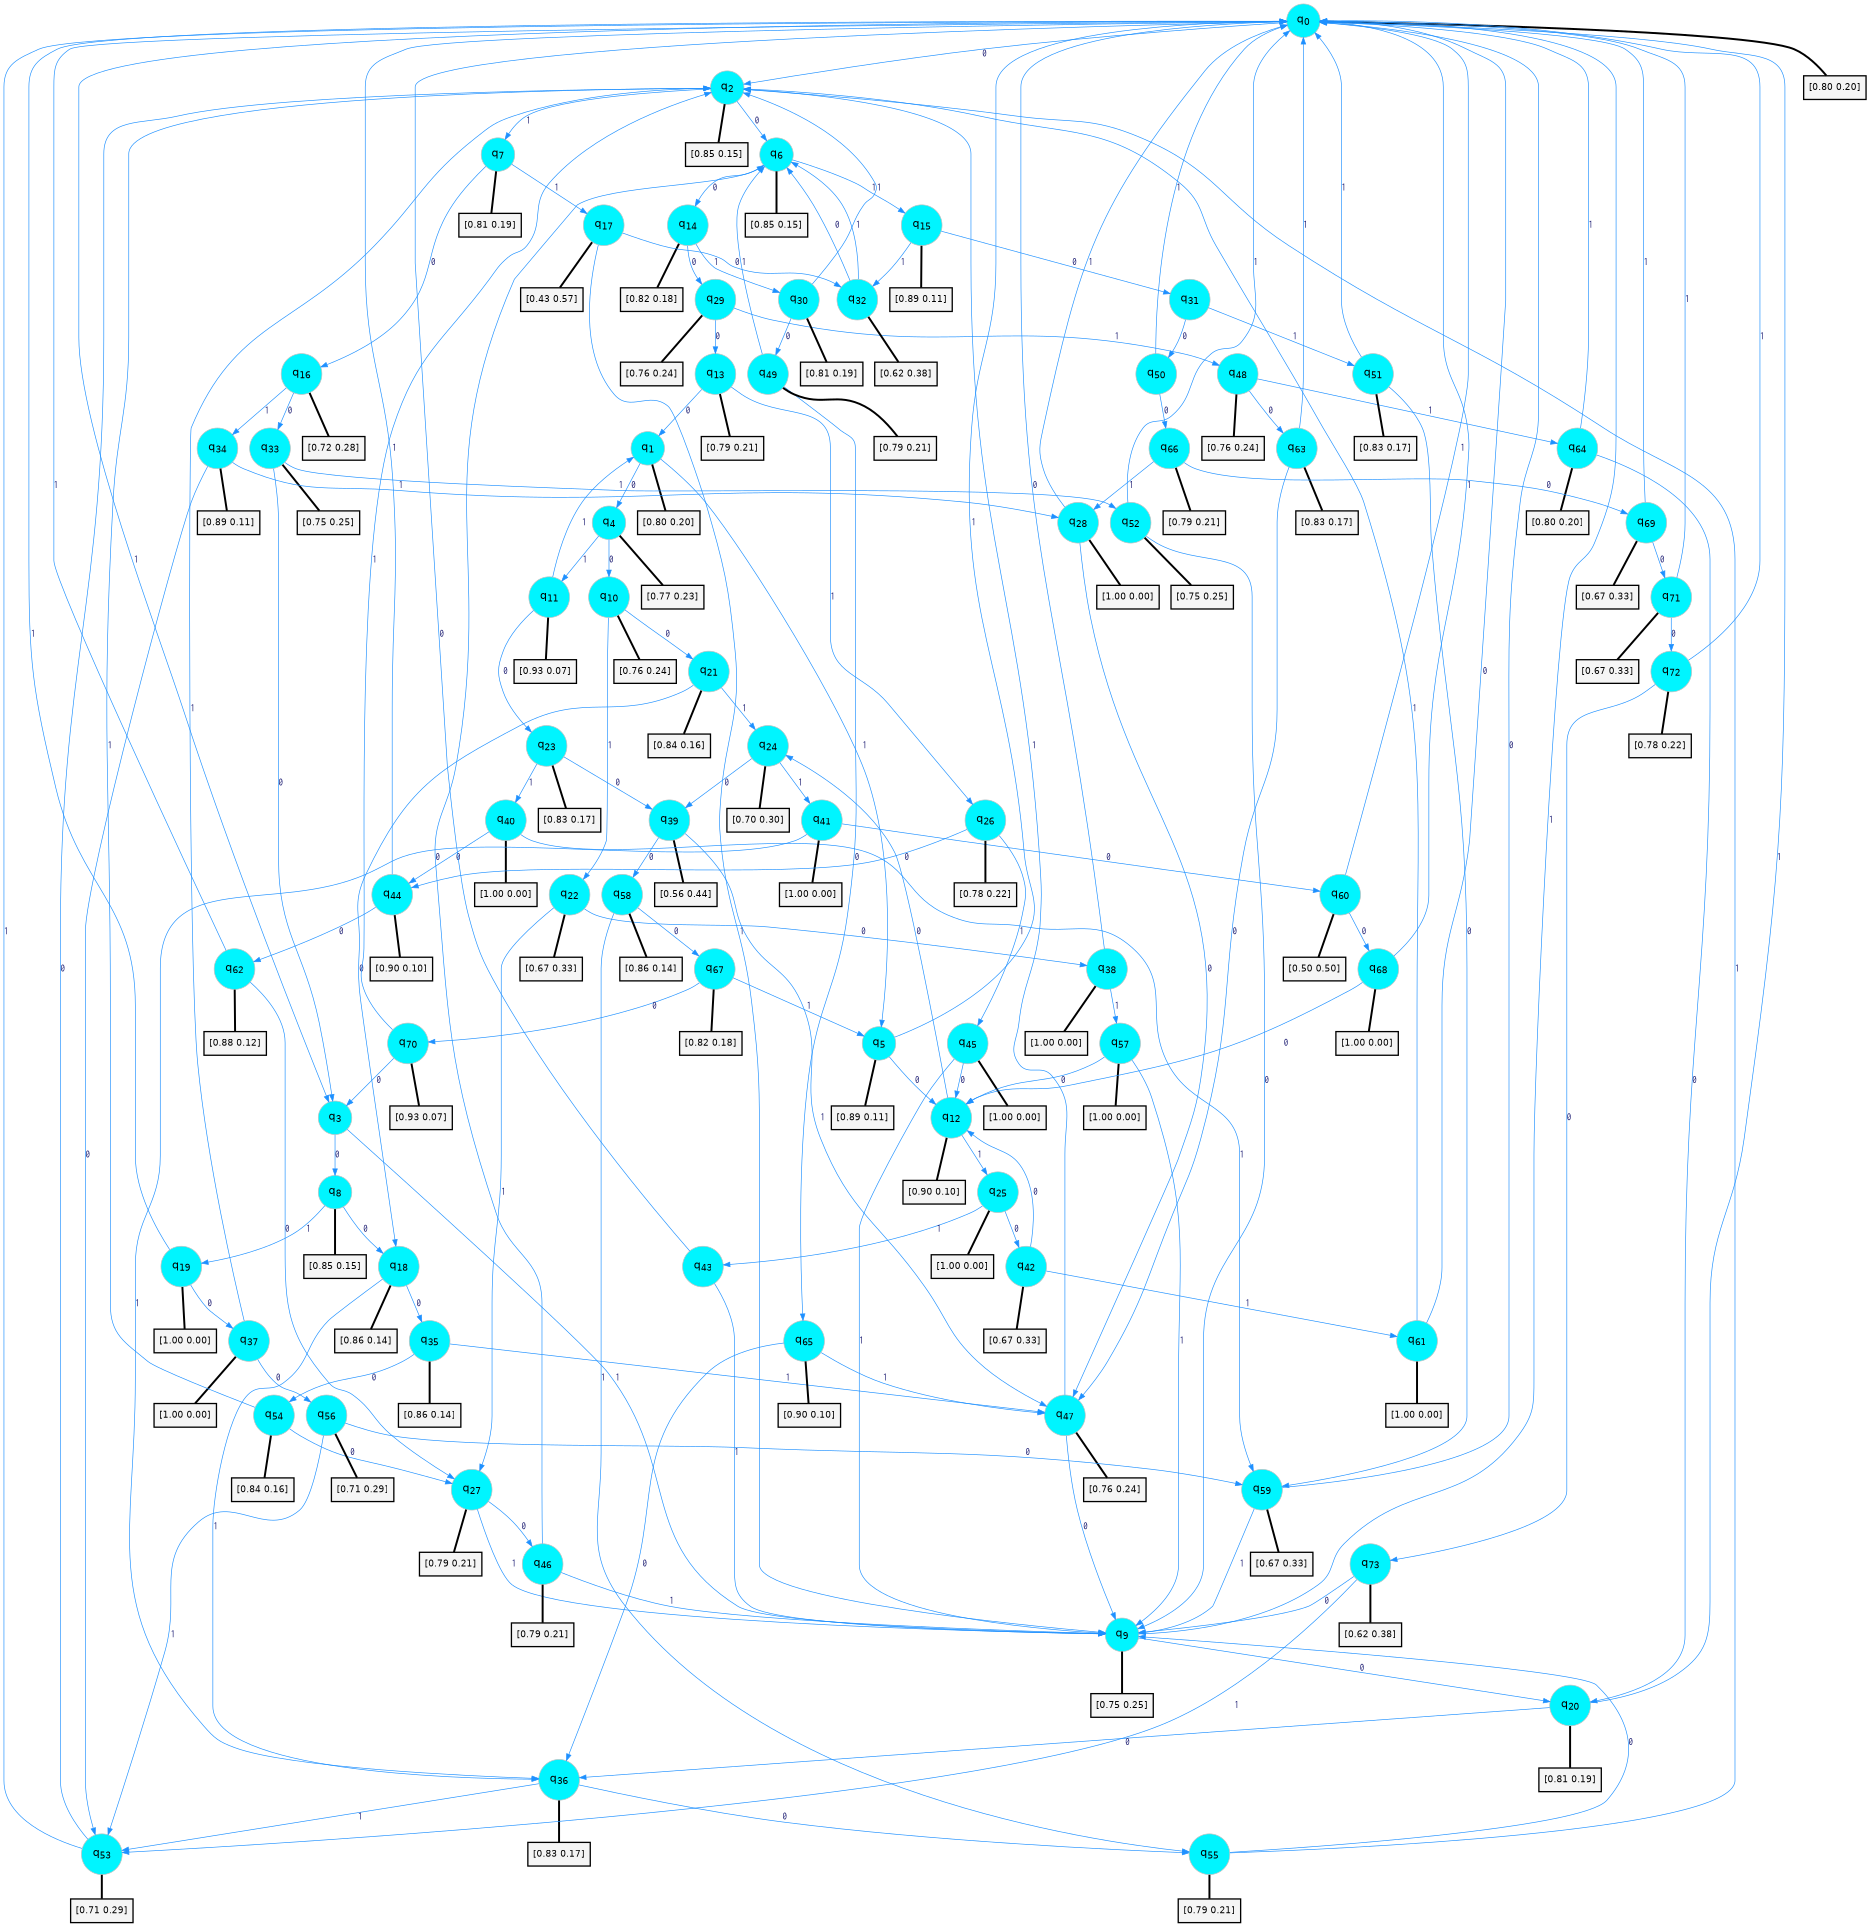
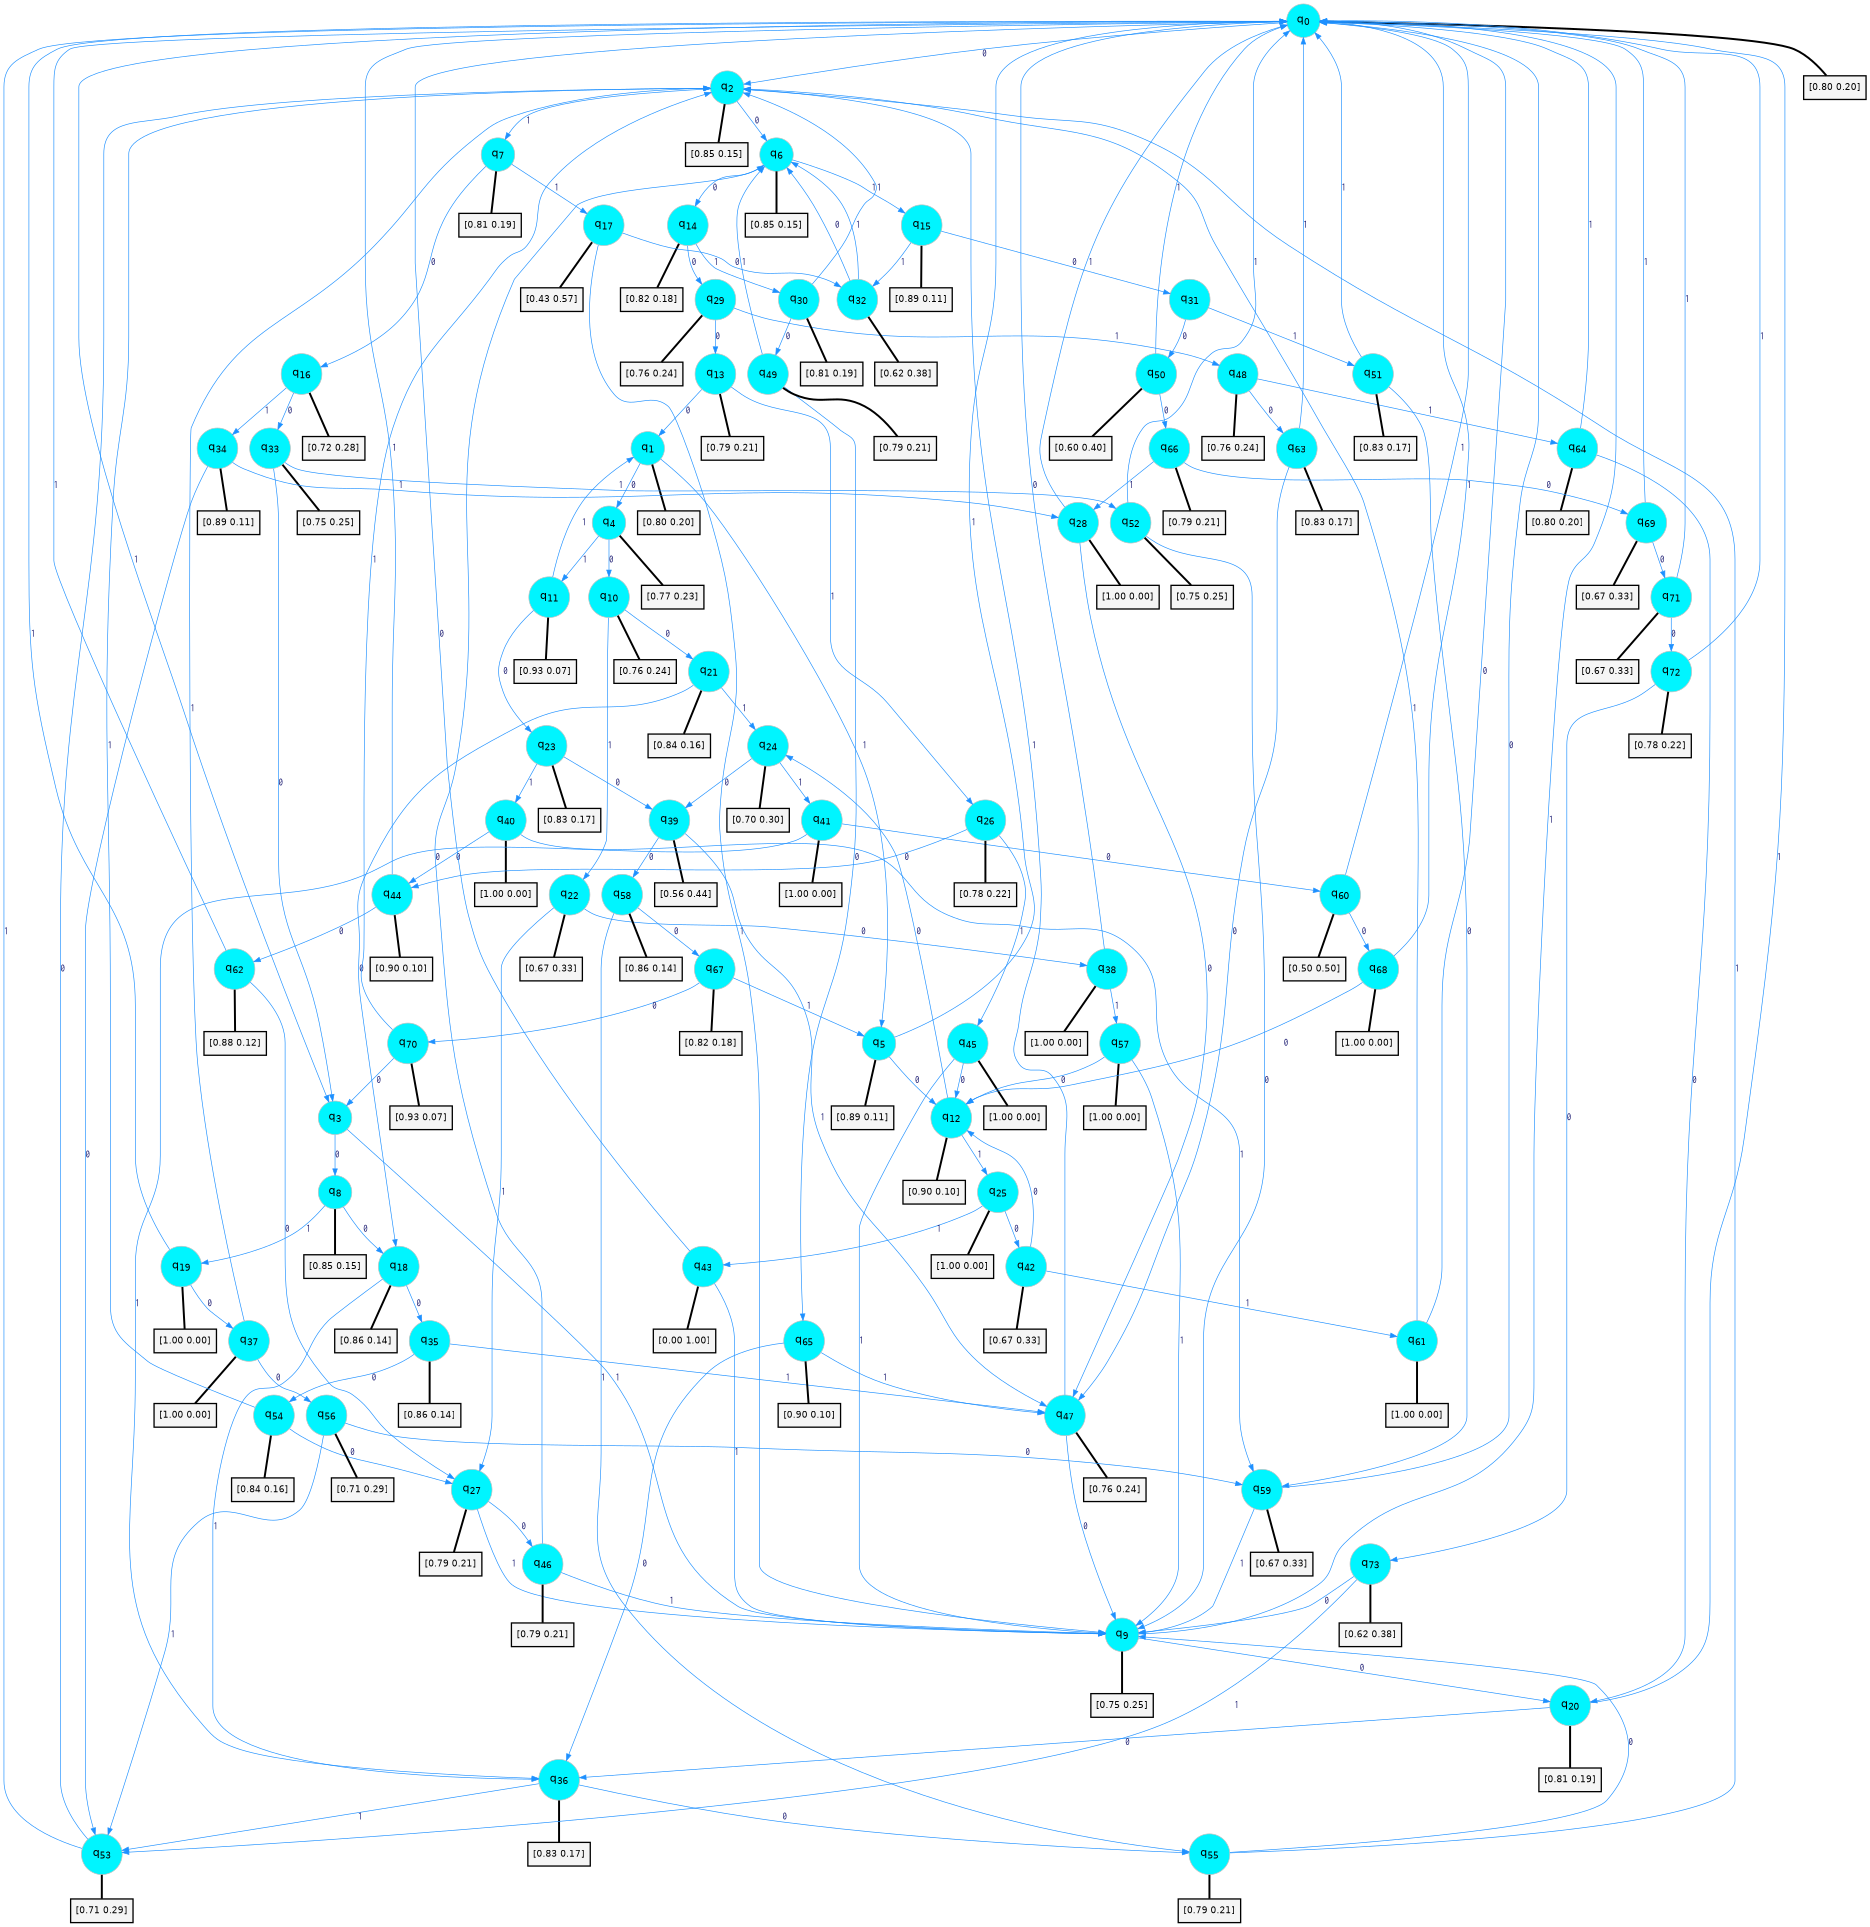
node "[0.60 0.40]": added
node "[0.00 1.00]": added
